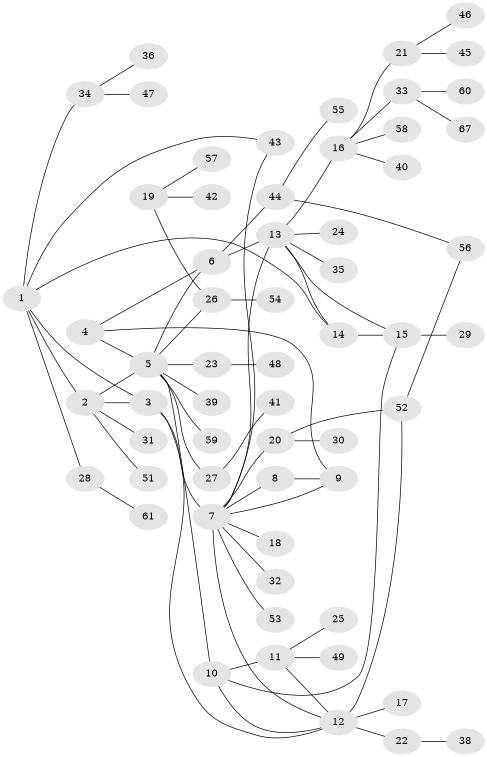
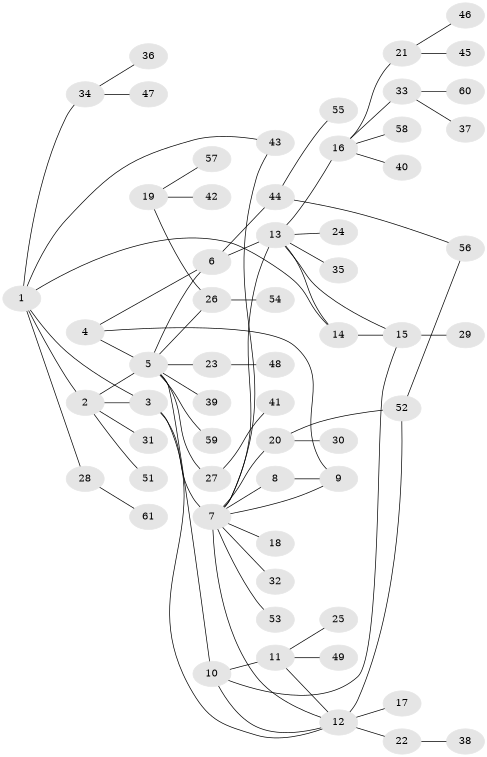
node "67": label "67" -> "37"
